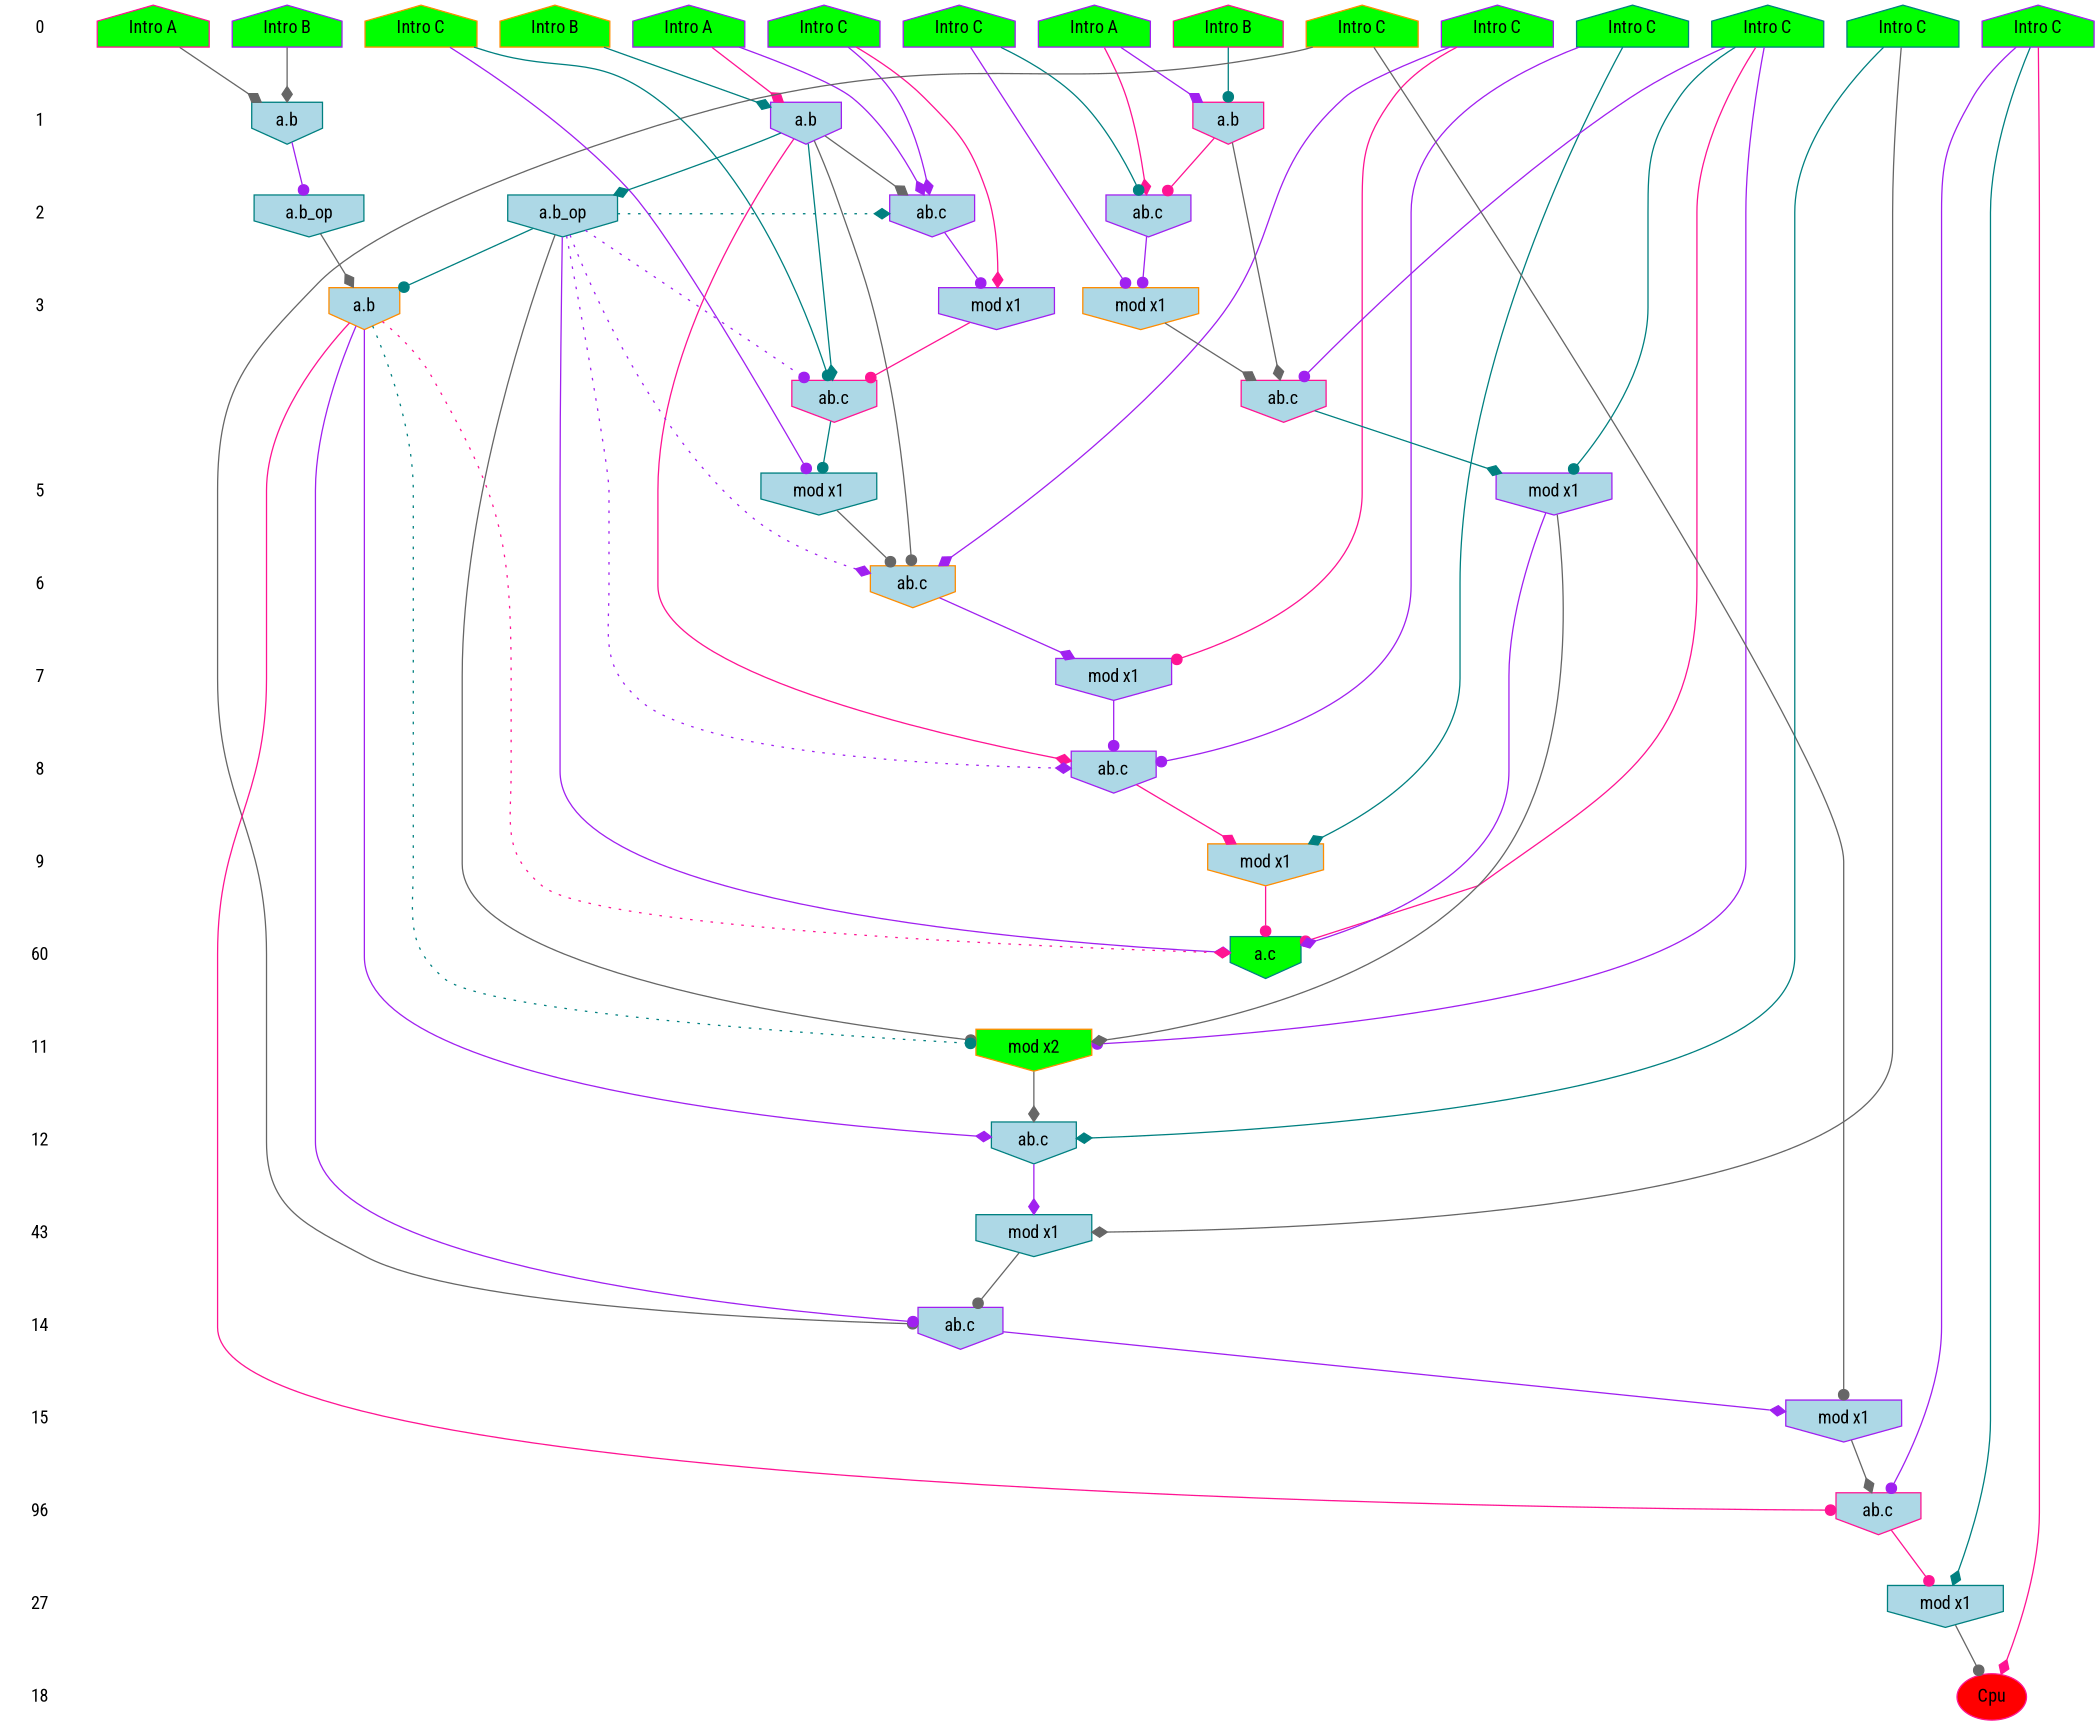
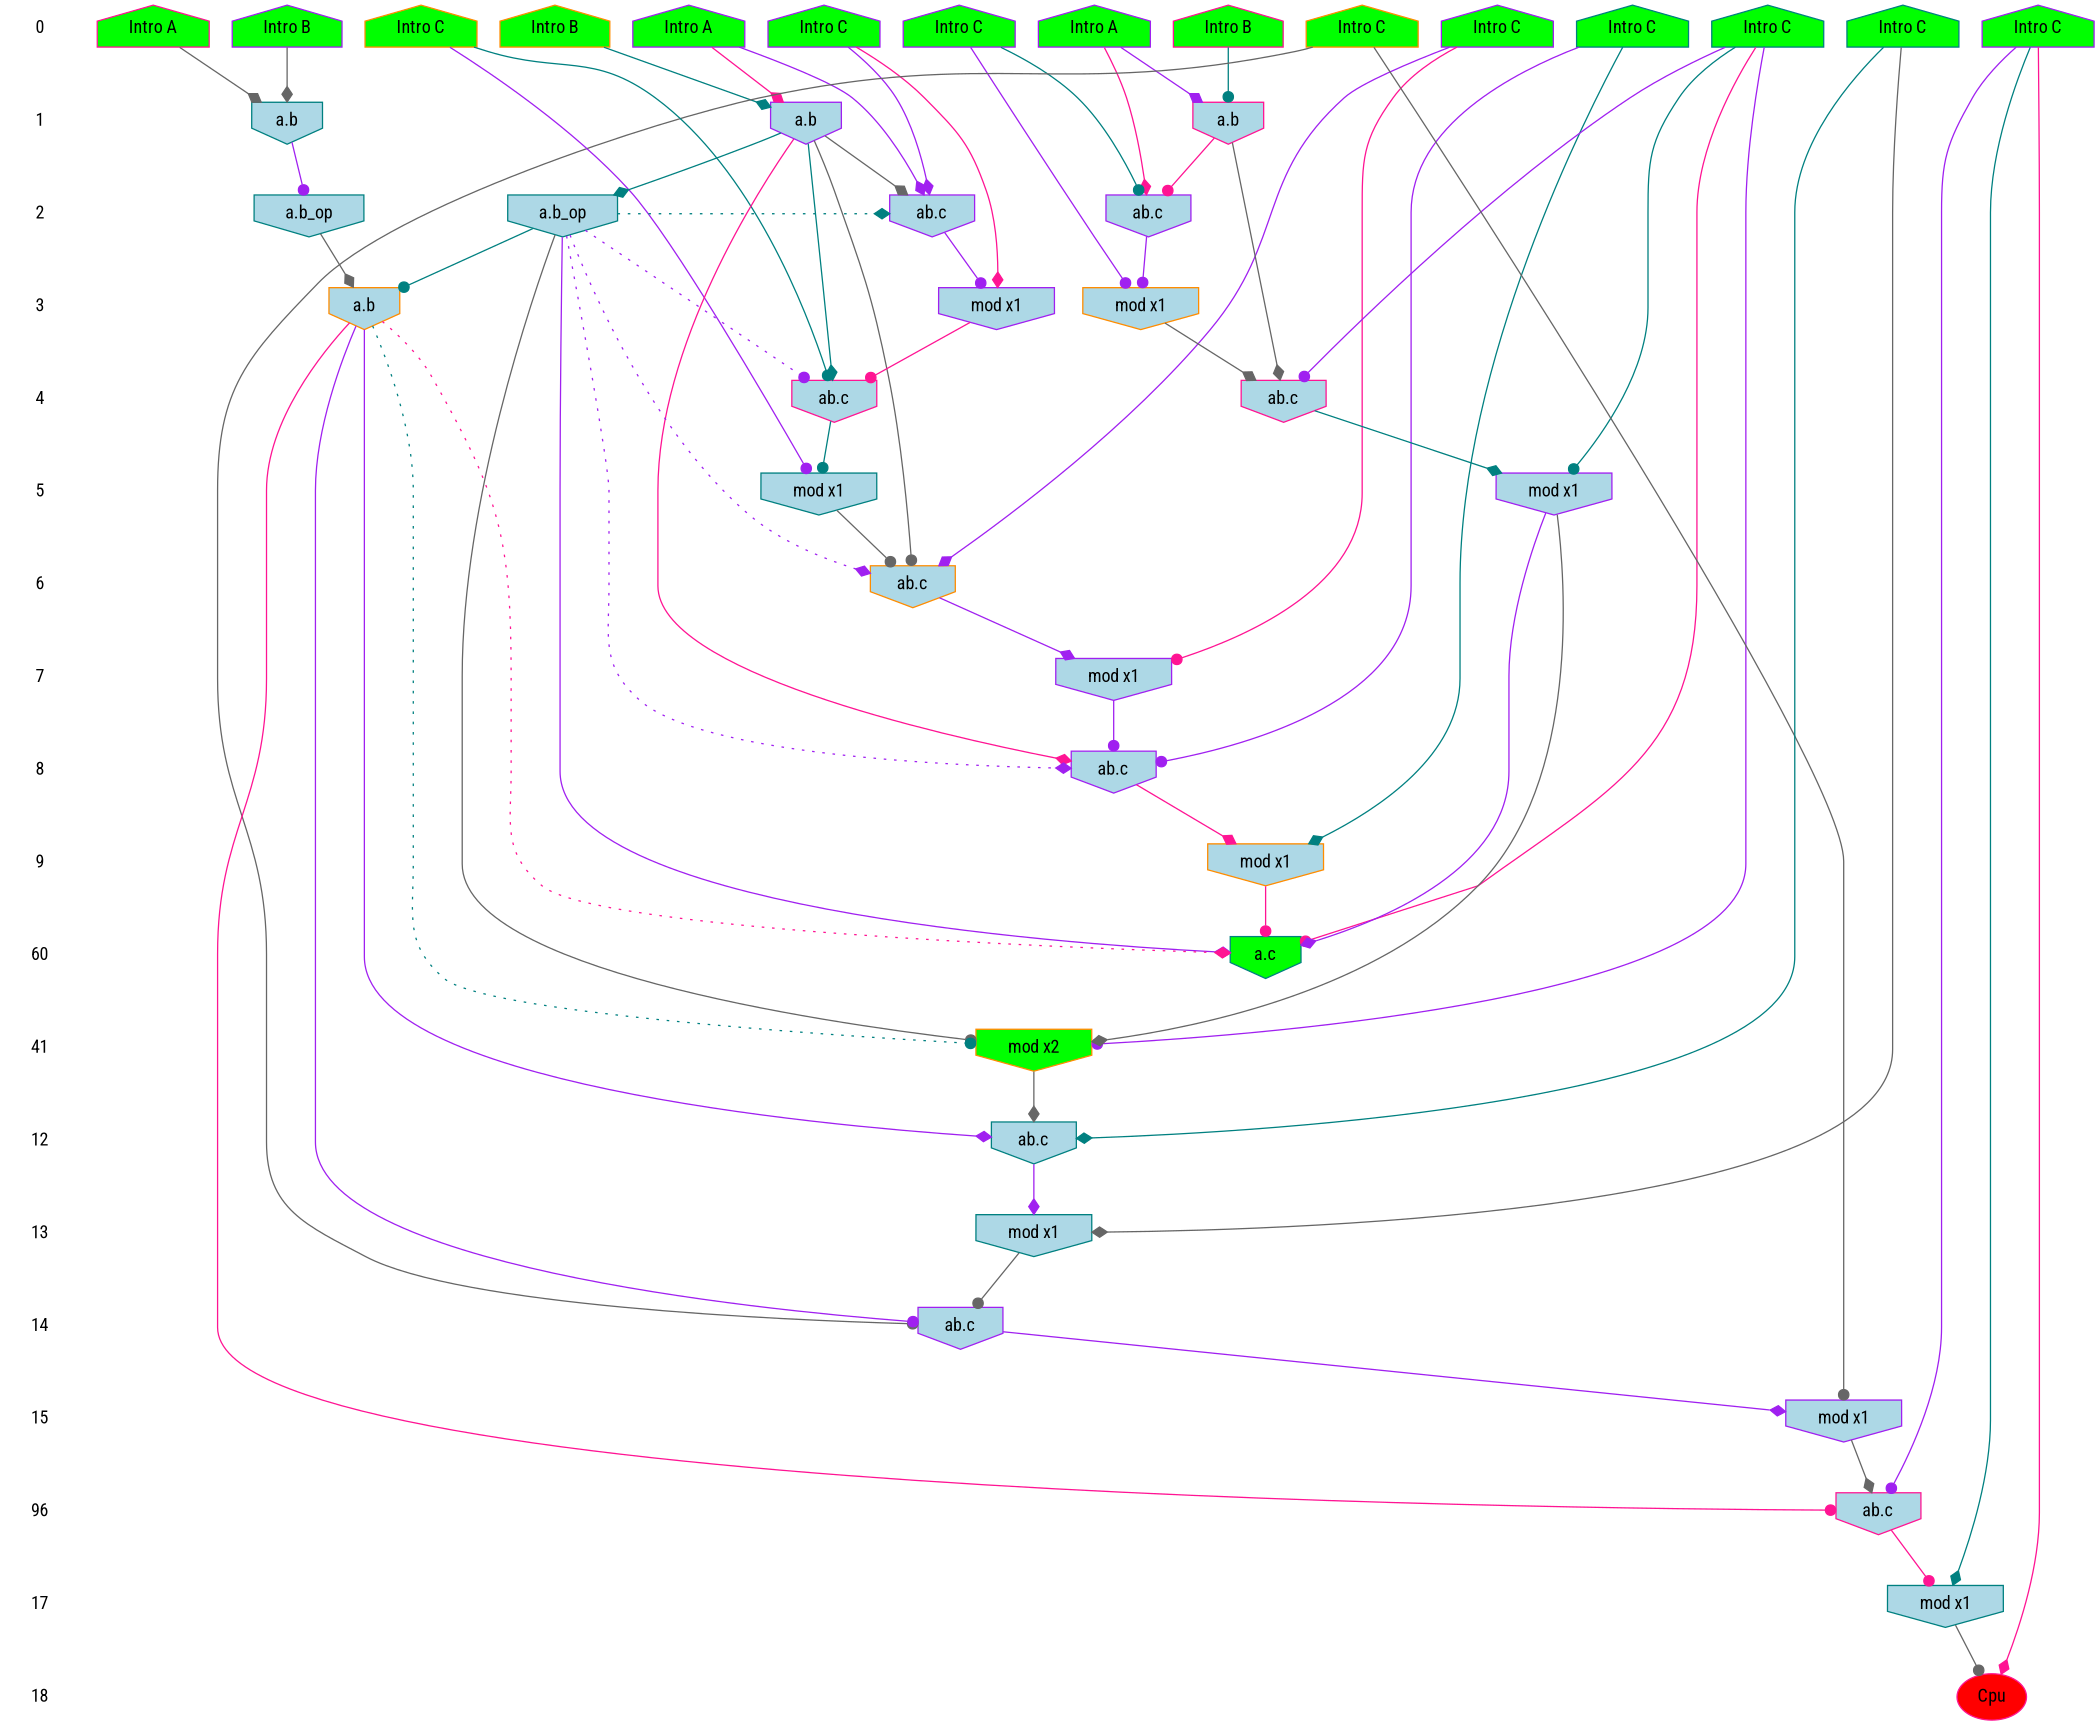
node "4": added
node "11": label "11" -> "41"
node "43": label "43" -> "13"
node "27": label "27" -> "17"
